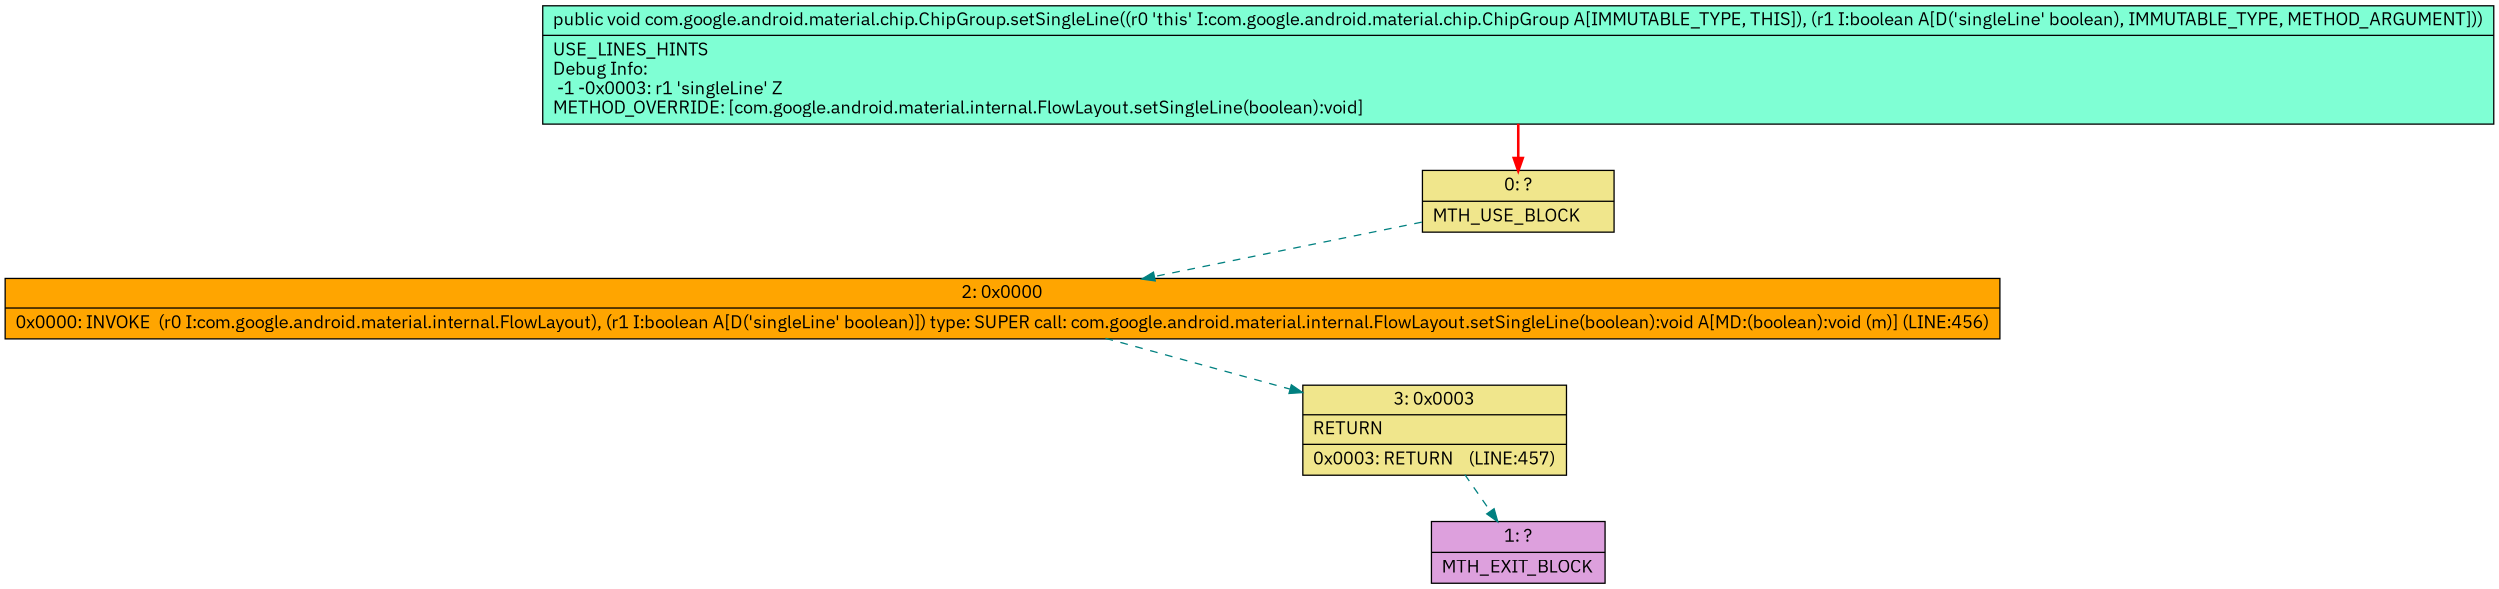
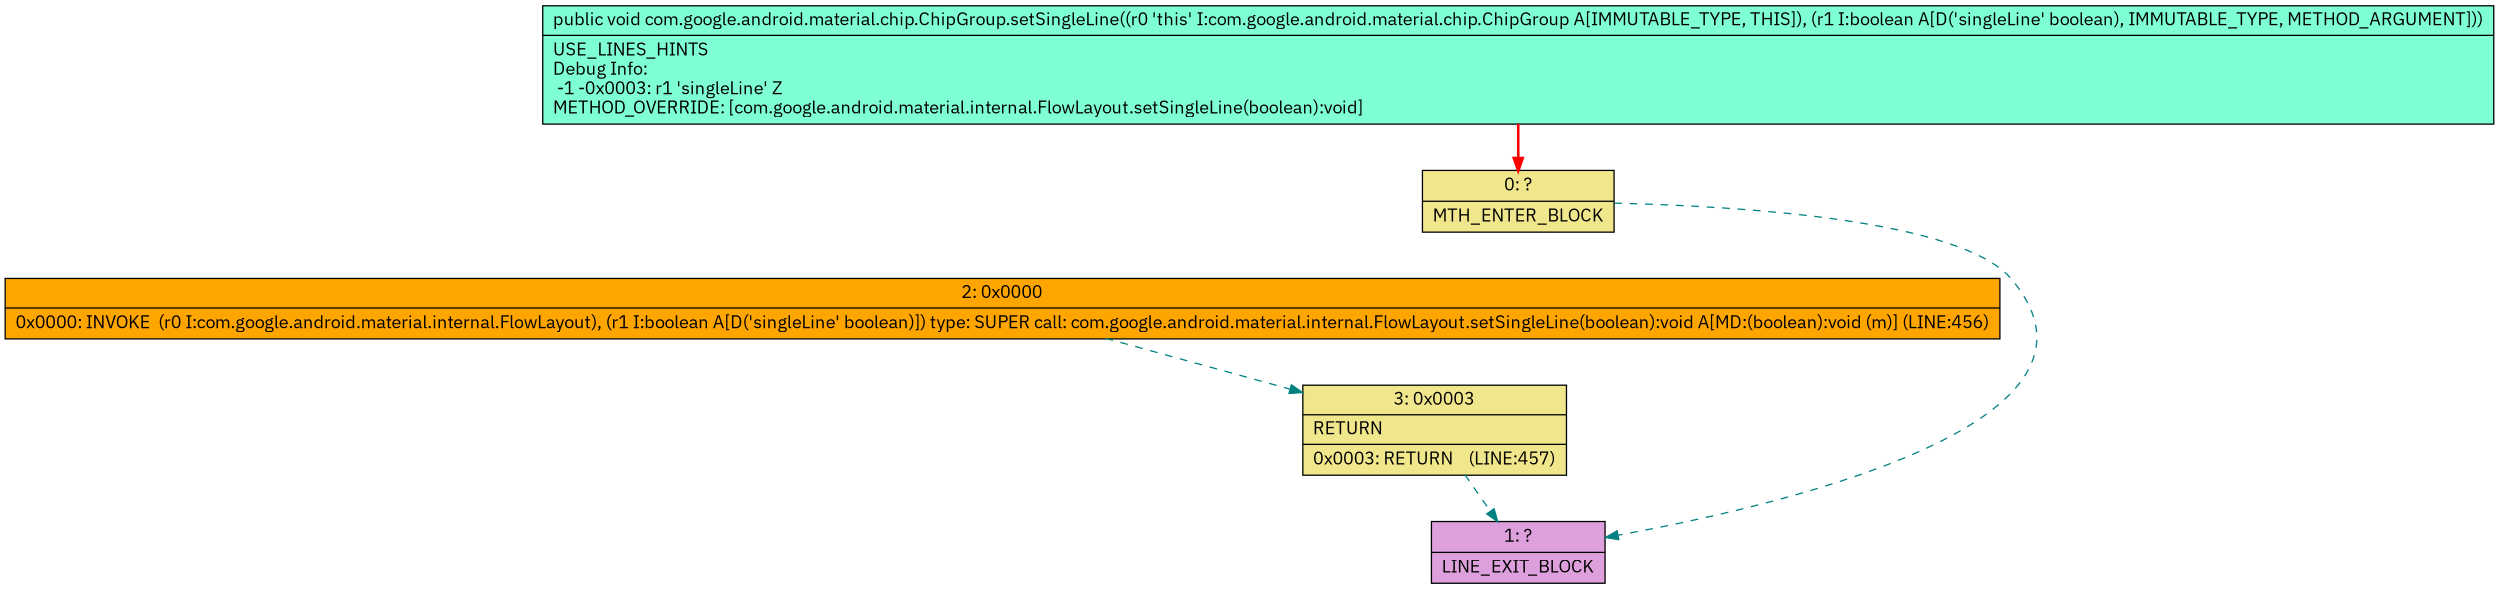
node "0: ?": text "MTH_USE_BLOCK" -> "MTH_ENTER_BLOCK"
edge "0: ?" -> "2: 0x0000": now "0: ?" -> "1: ?"
node "1: ?": text "MTH_EXIT_BLOCK" -> "LINE_EXIT_BLOCK"
